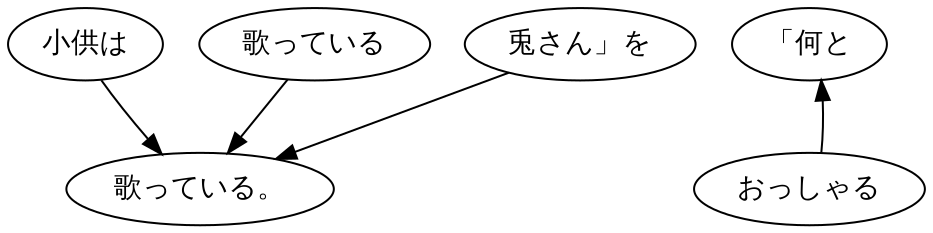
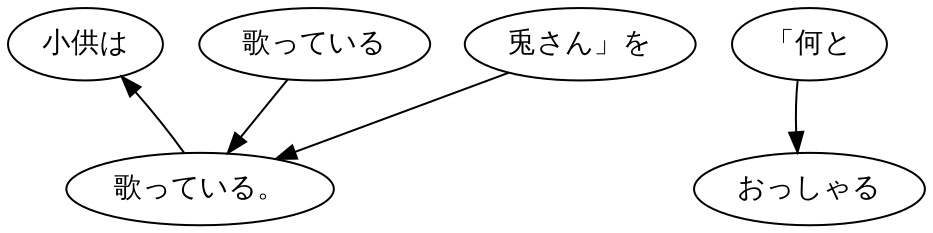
edge "小供は" -> "歌っている。": reversed
edge "おっしゃる" -> "「何と": reversed
